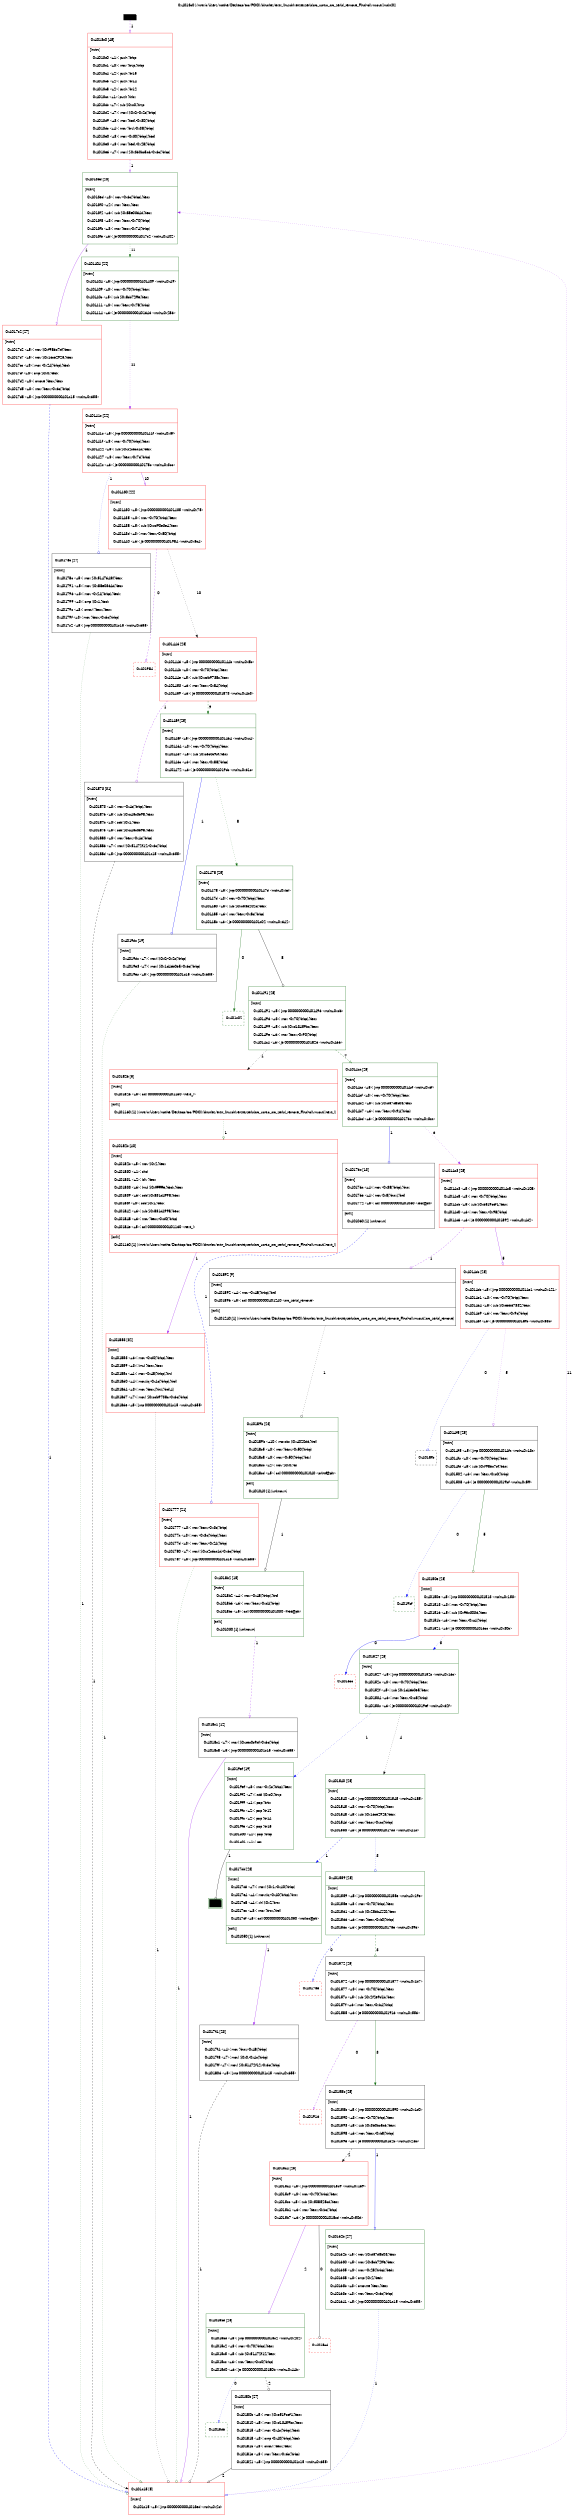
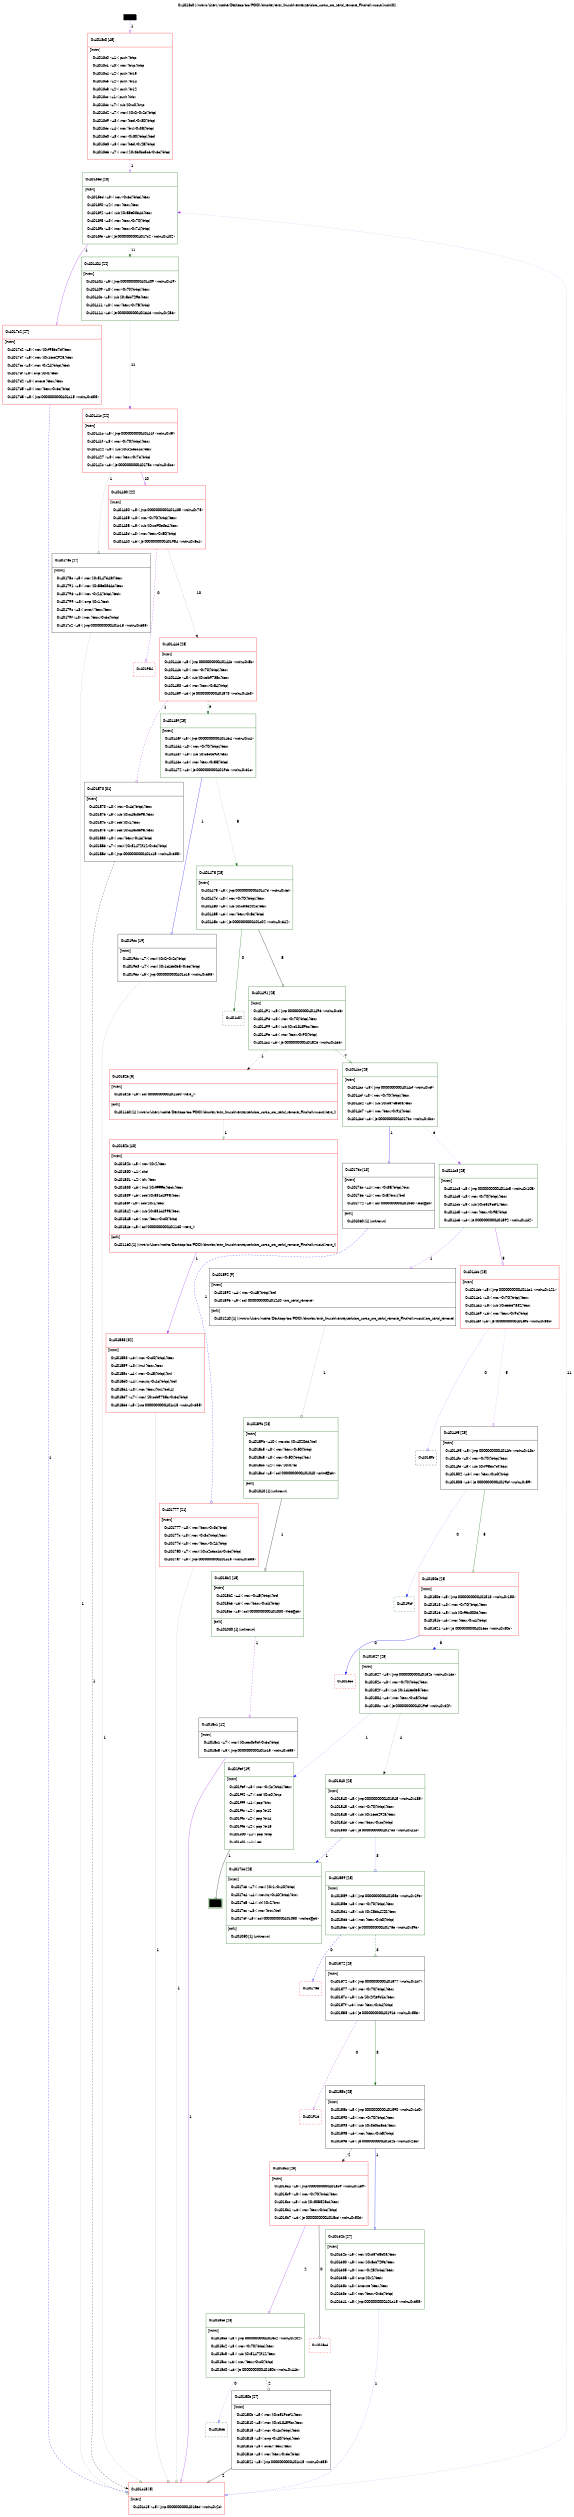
edge "0x40141a [22]" -> "0x40178c [27]": color blue -> darkgreen
node "0x4014c3 [25]": color red -> darkgreen
node "0x4017f4 [23]": removed
